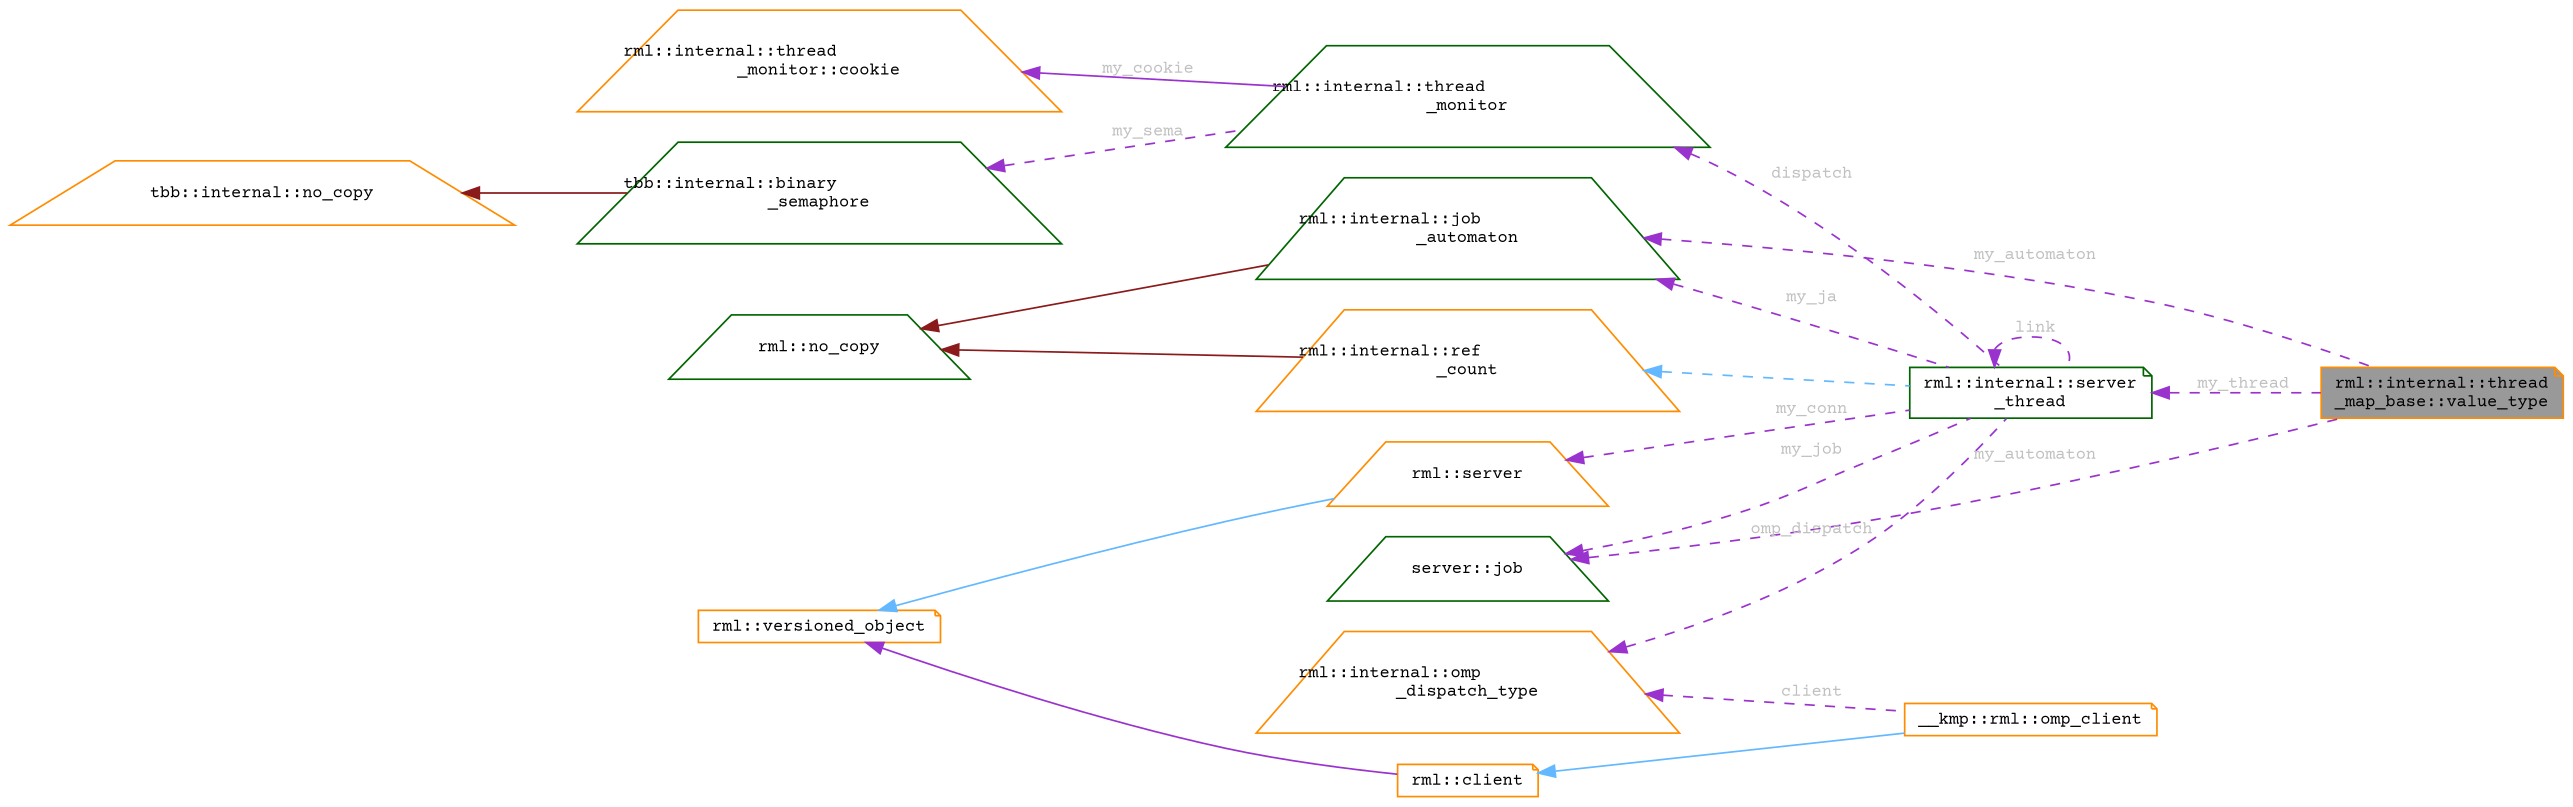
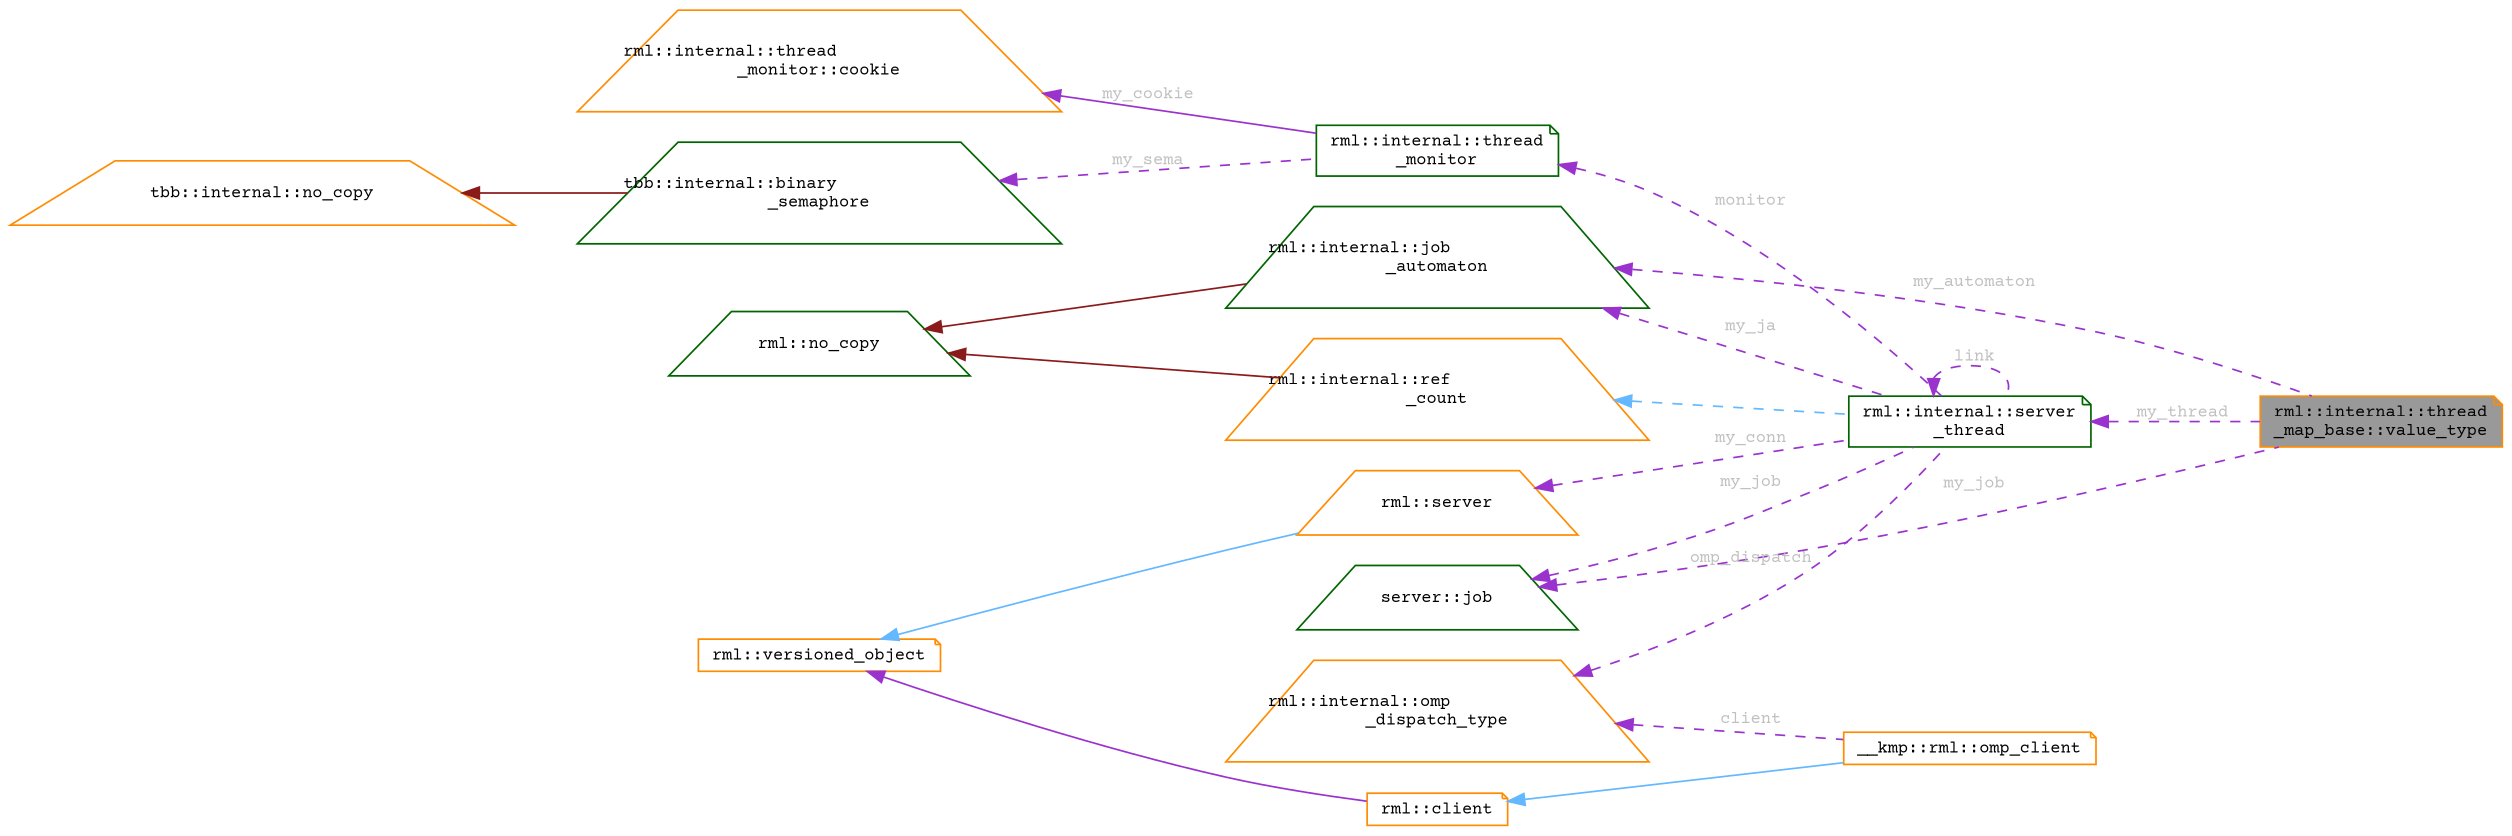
node "rml::internal::thread _monitor": shape trapezium -> note
edge "rml::internal::server _thread" -> "rml::internal::thread _monitor": label " dispatch" -> " monitor"
edge "rml::internal::thread _map_base::value_type" -> "server::job": label " my_automaton" -> " my_job"
